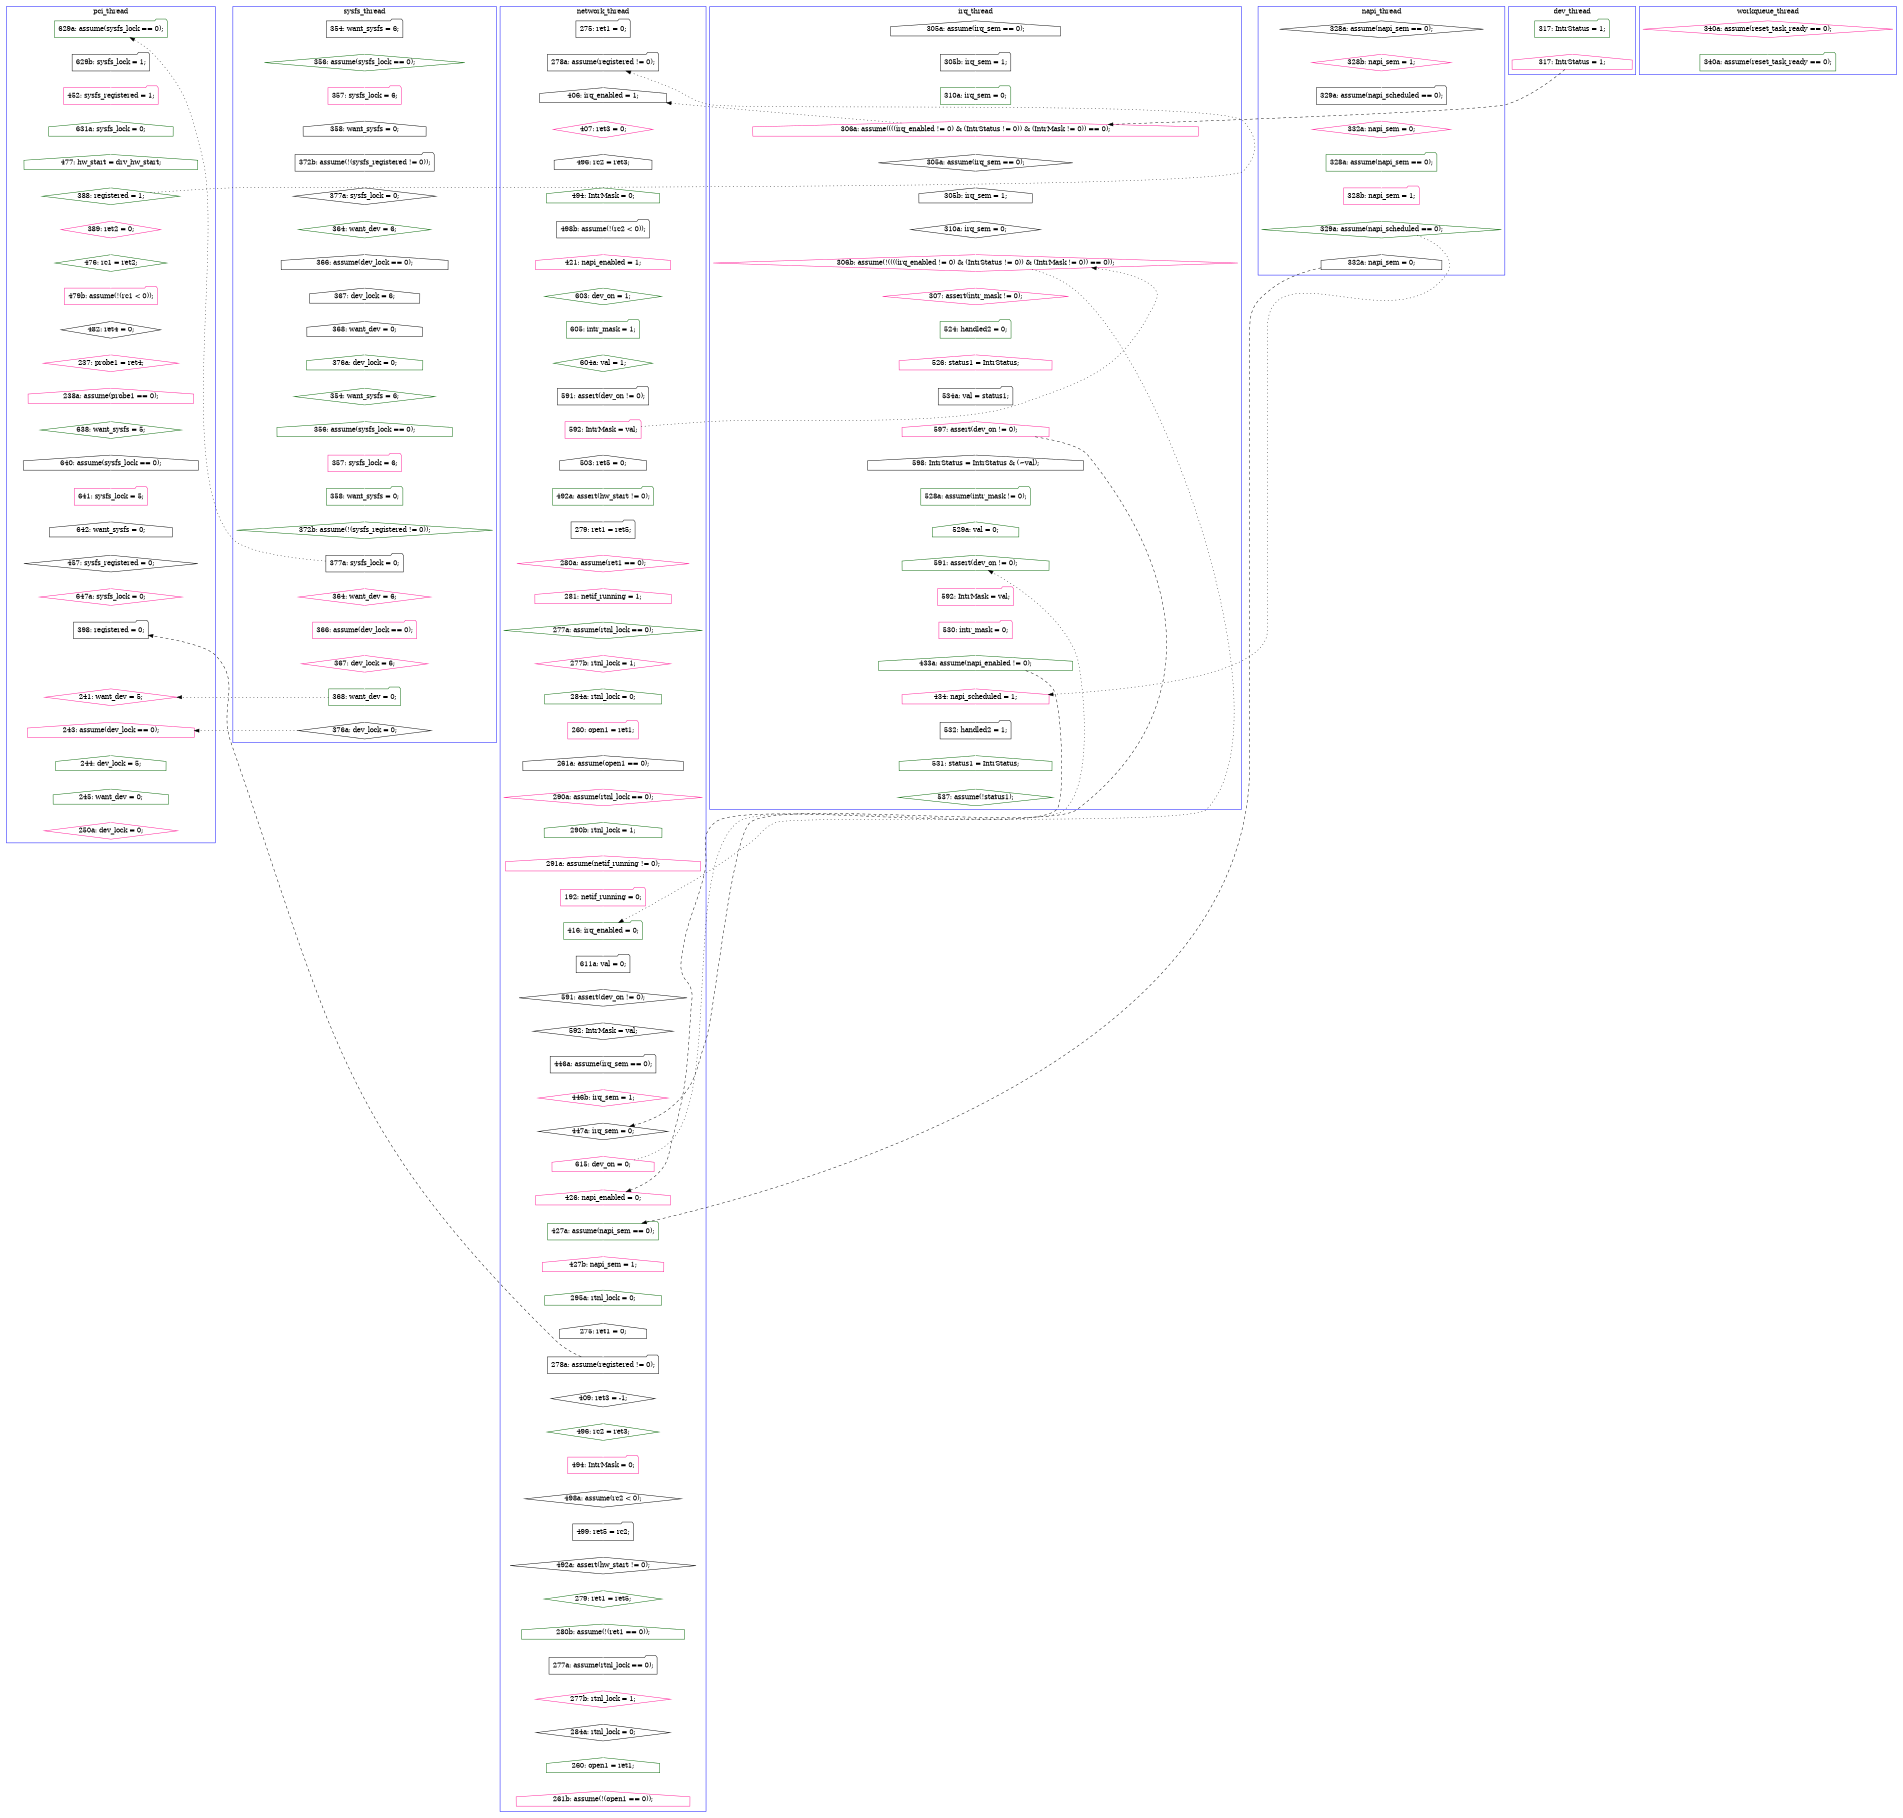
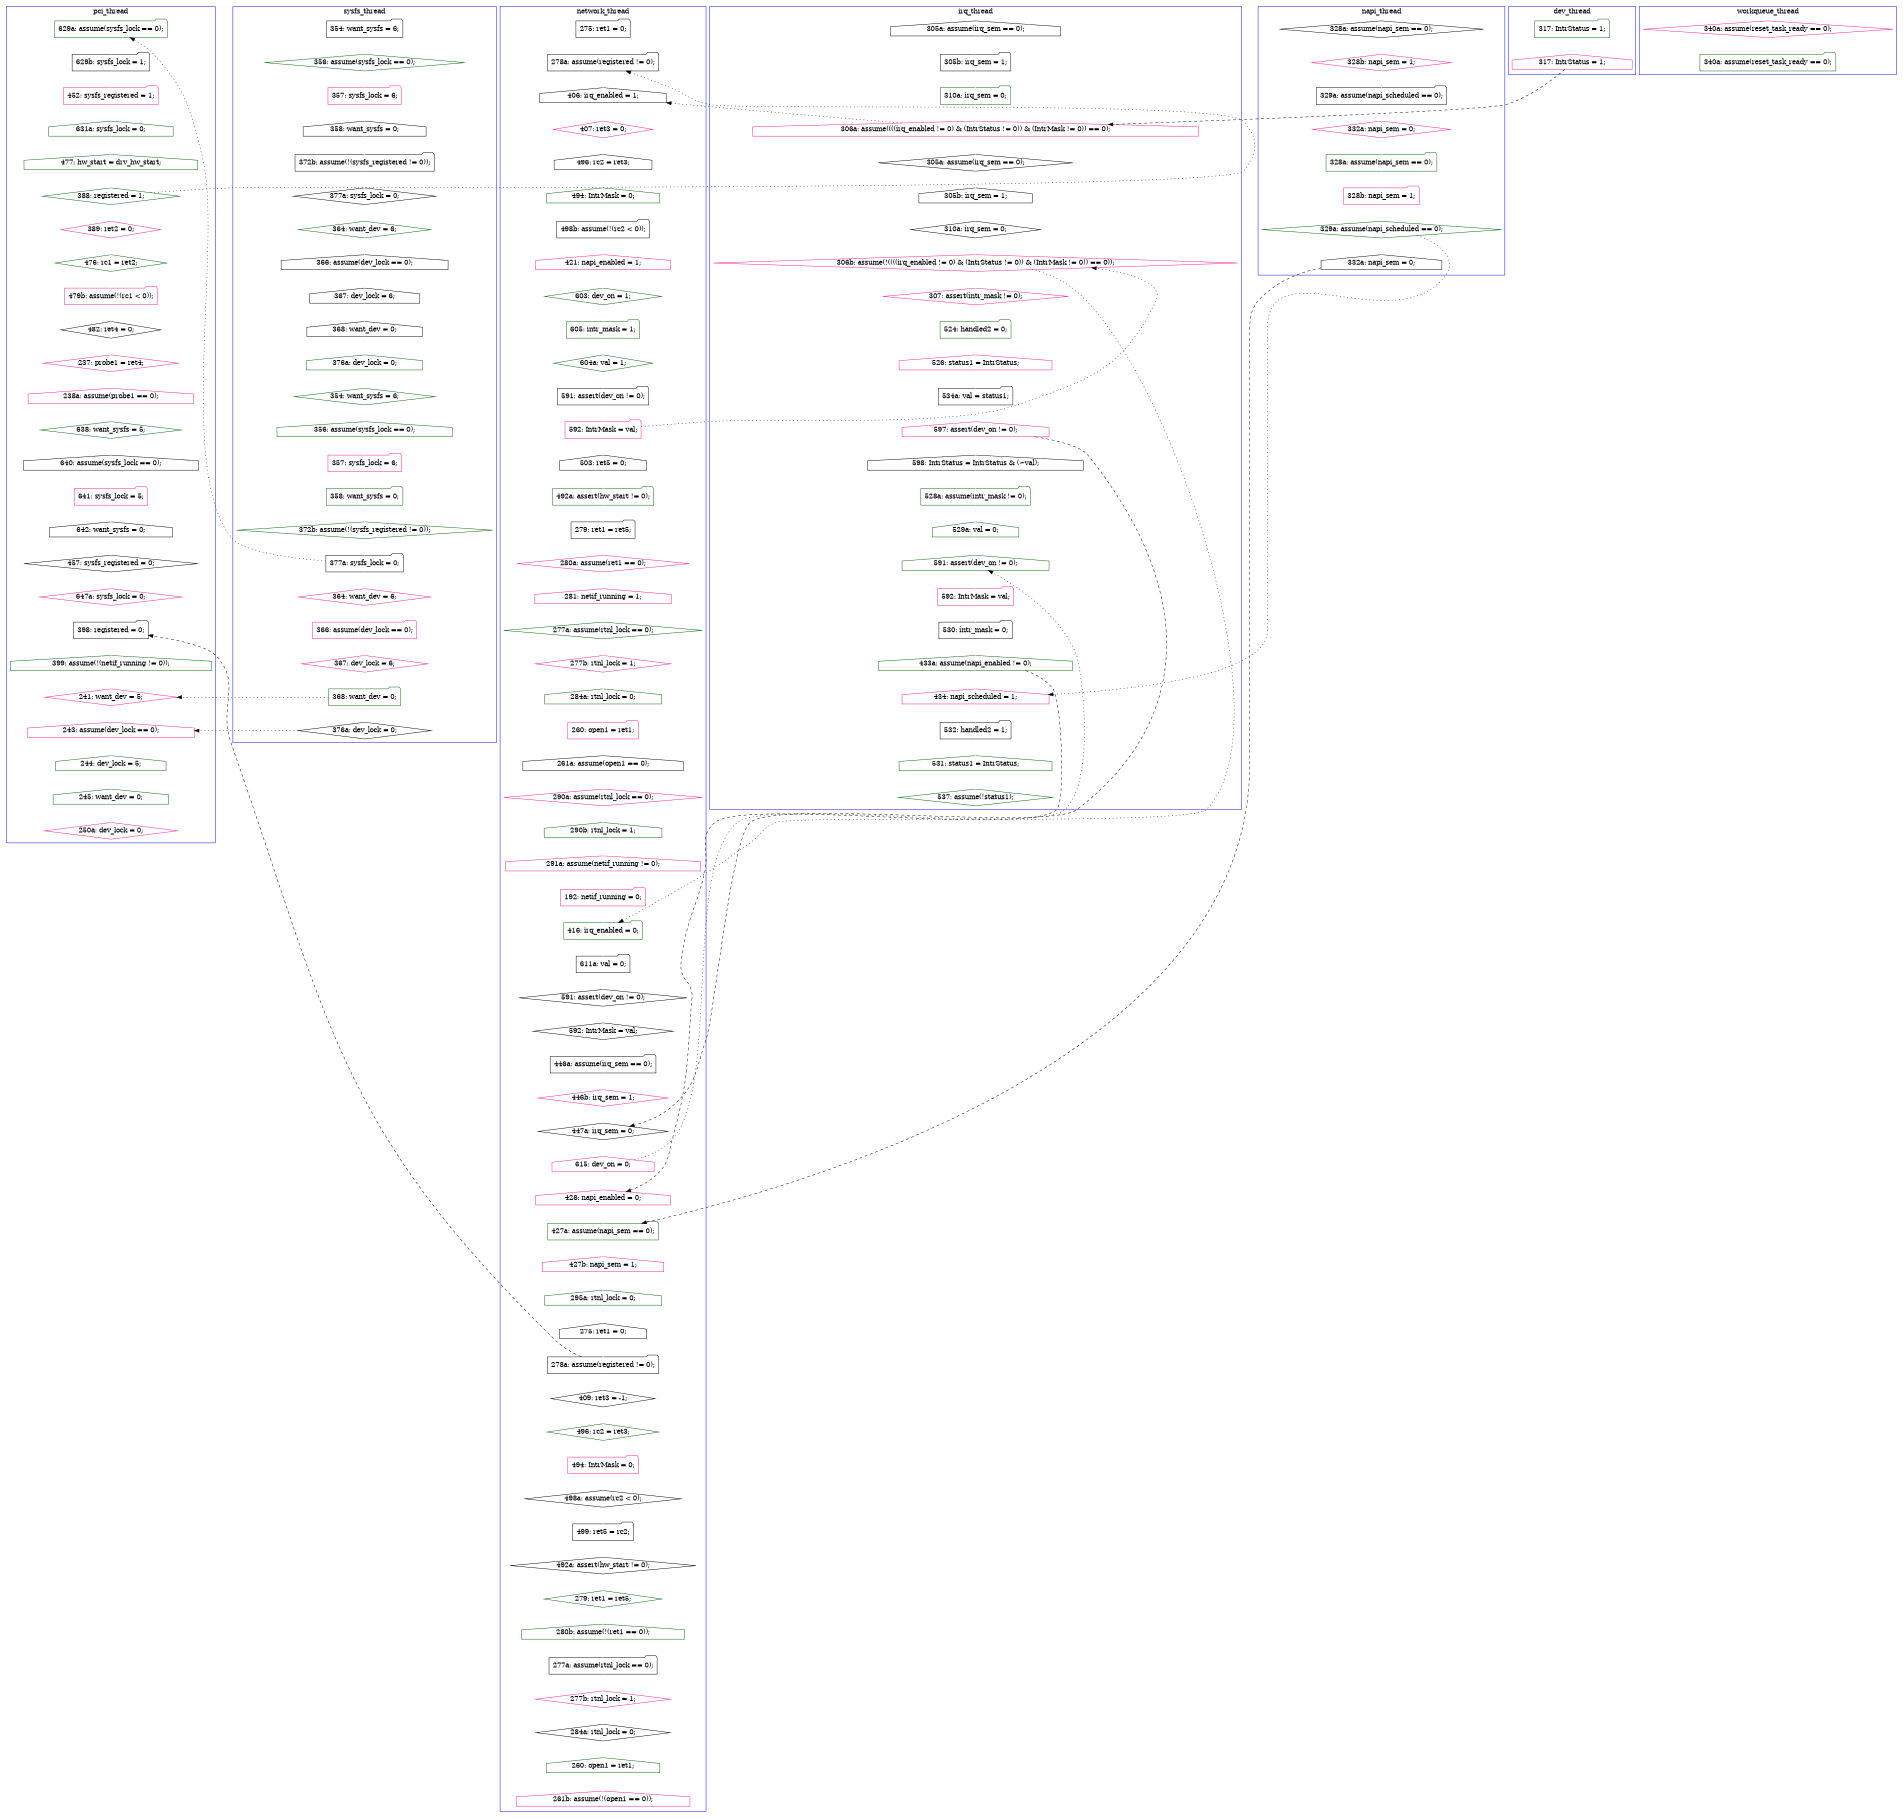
node "530: intr_mask = 0;": color deeppink -> black
node "399: assume(!(netif_running != 0));": added
